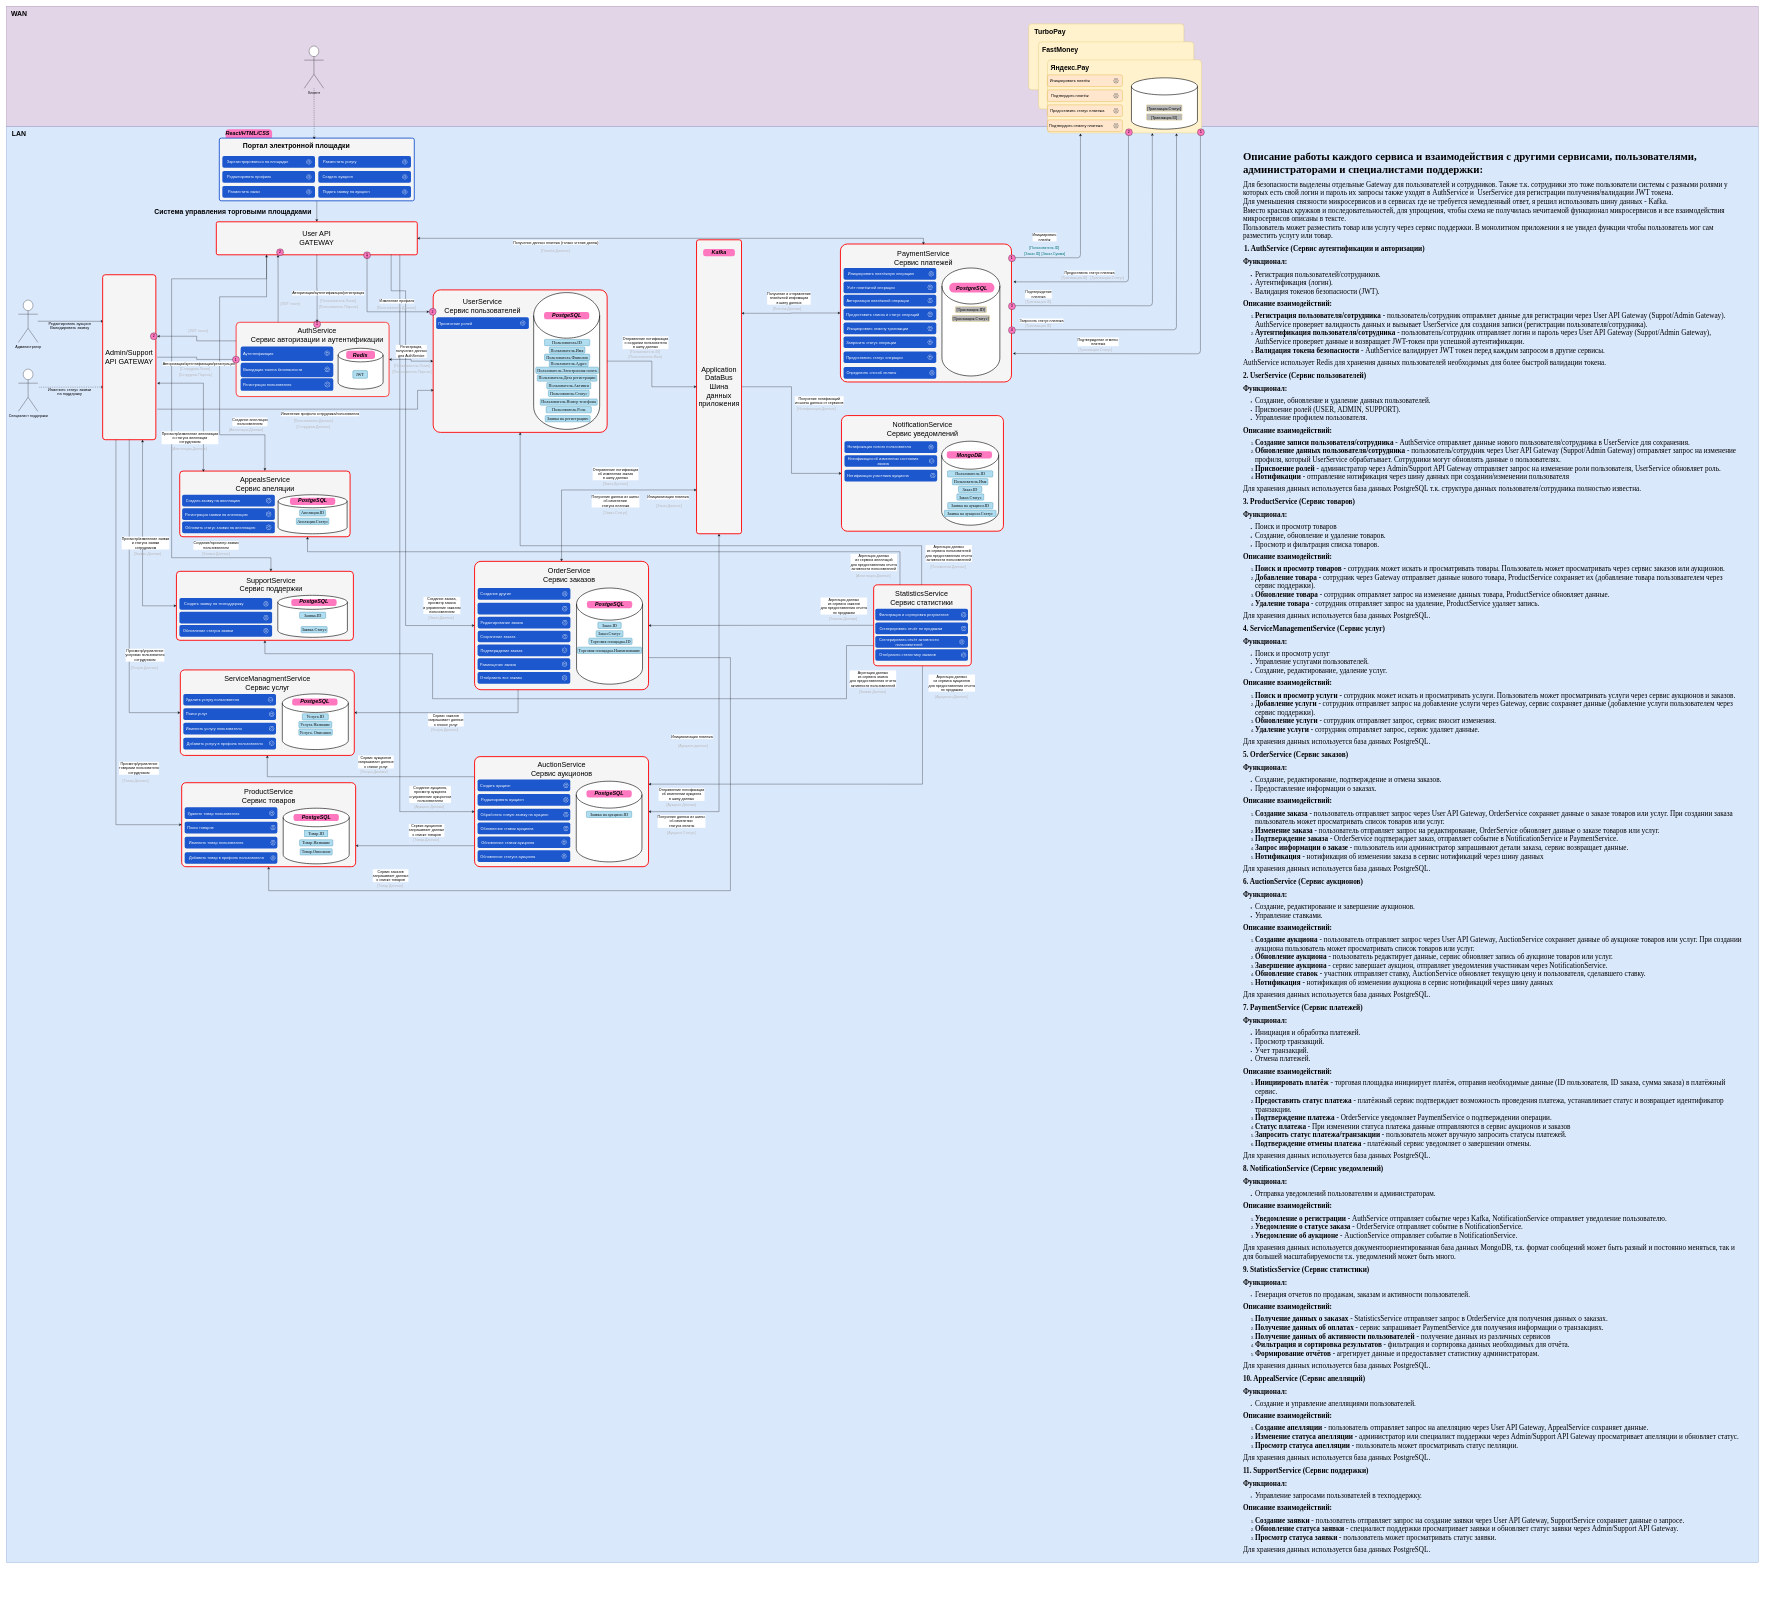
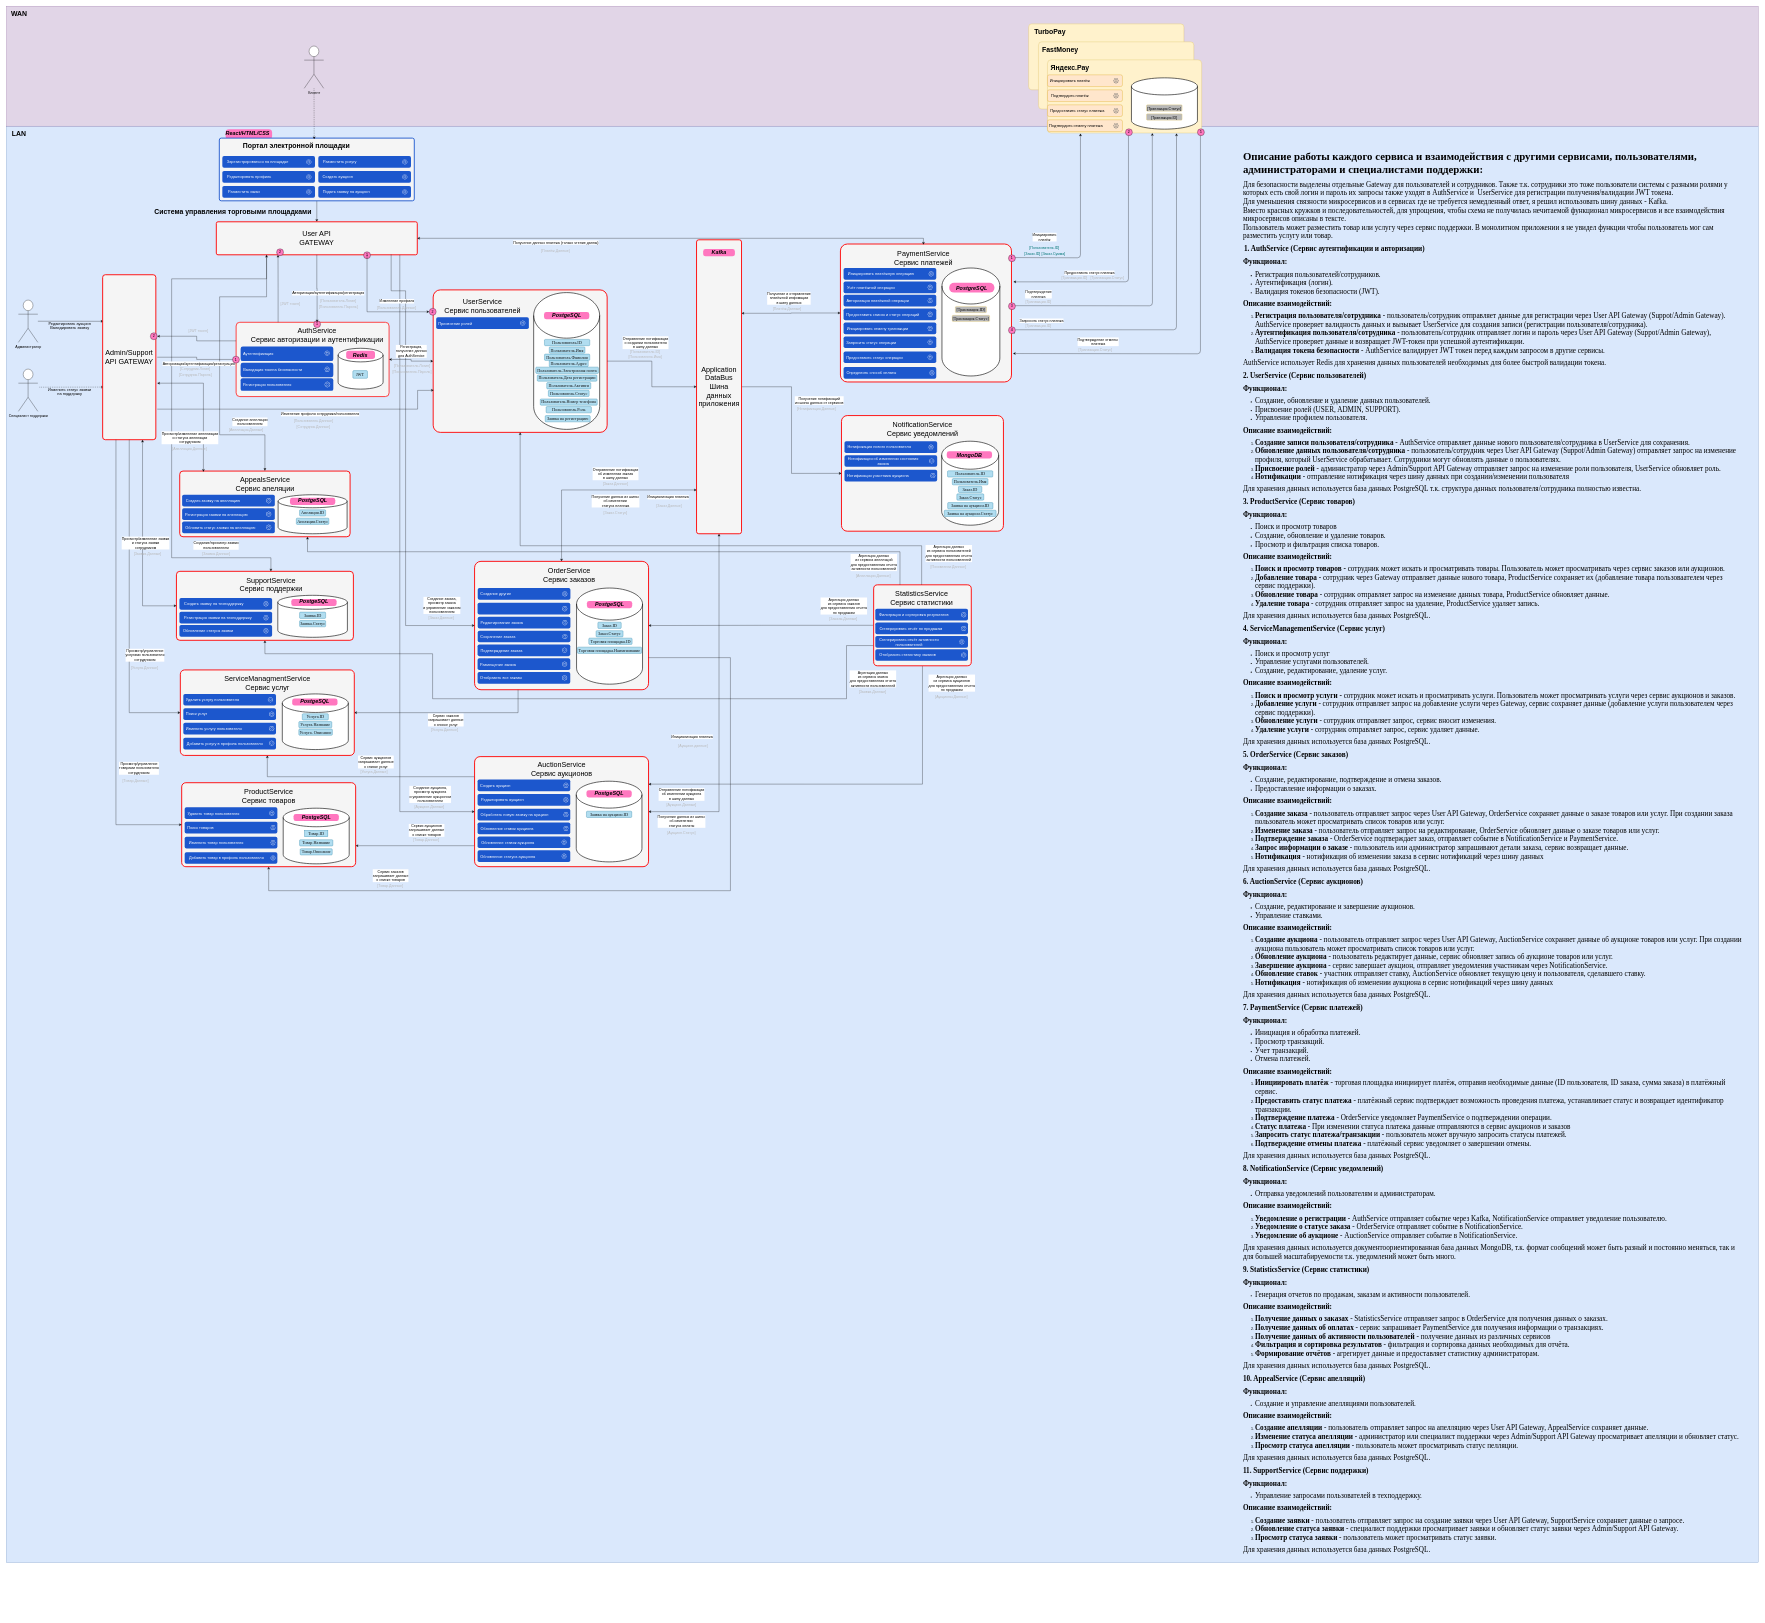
node "Регистрация заявки на техподдержку": added
node "Заявка.Статус": moved (314, 630) -> (312, 624)
